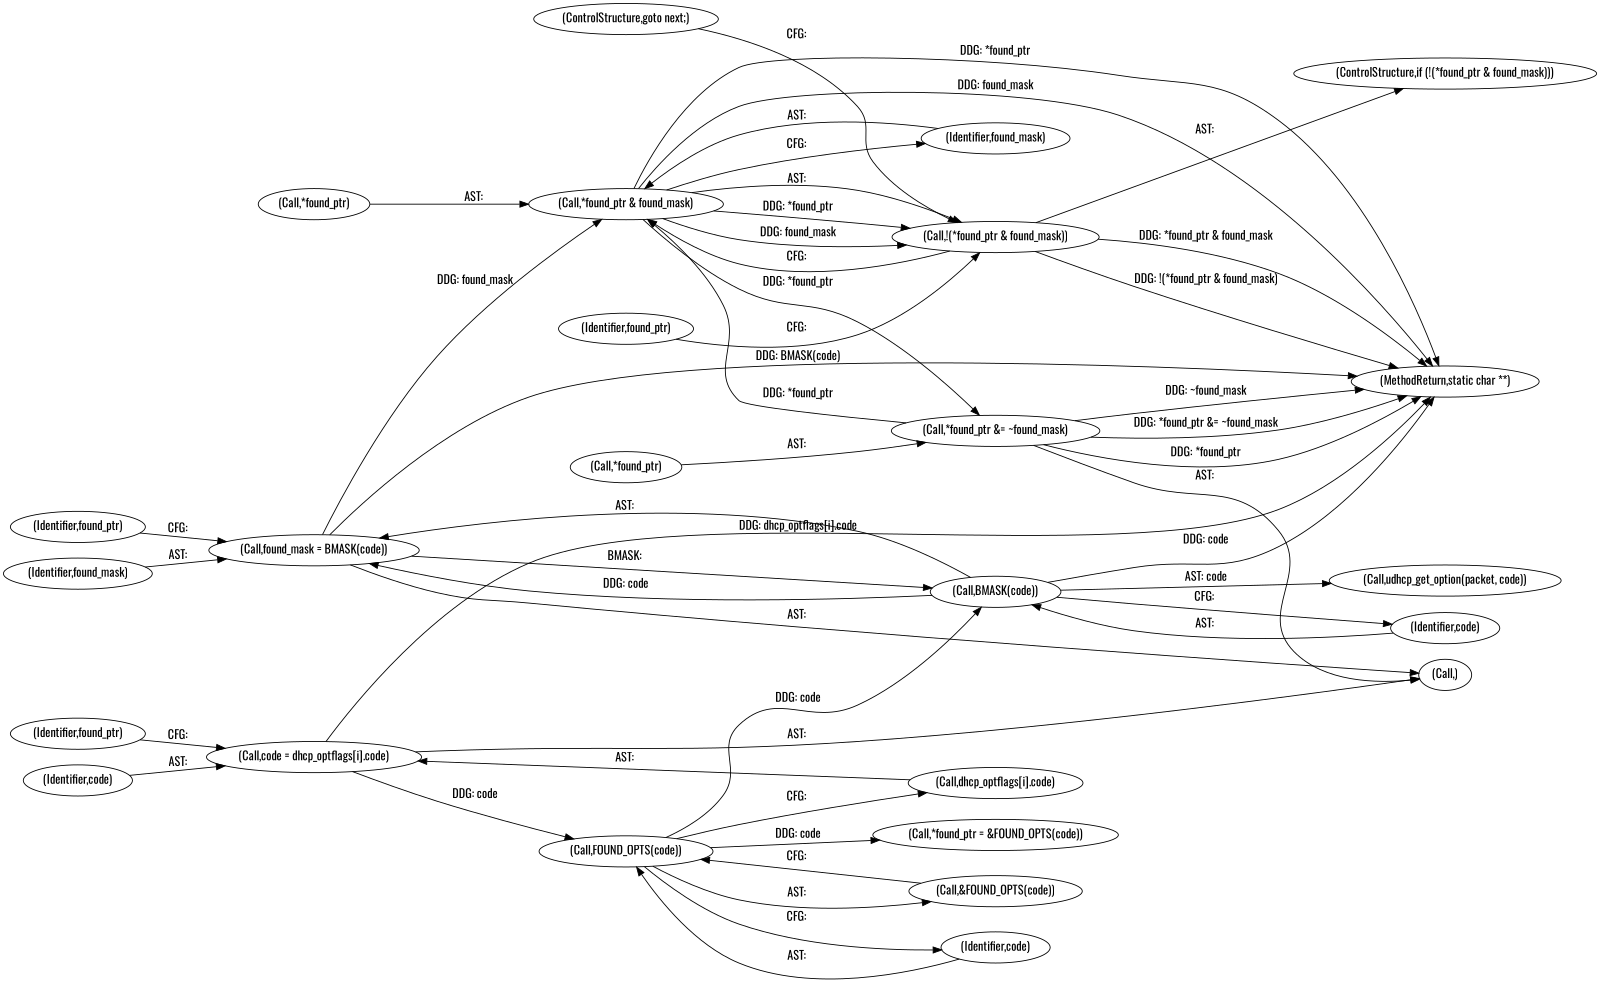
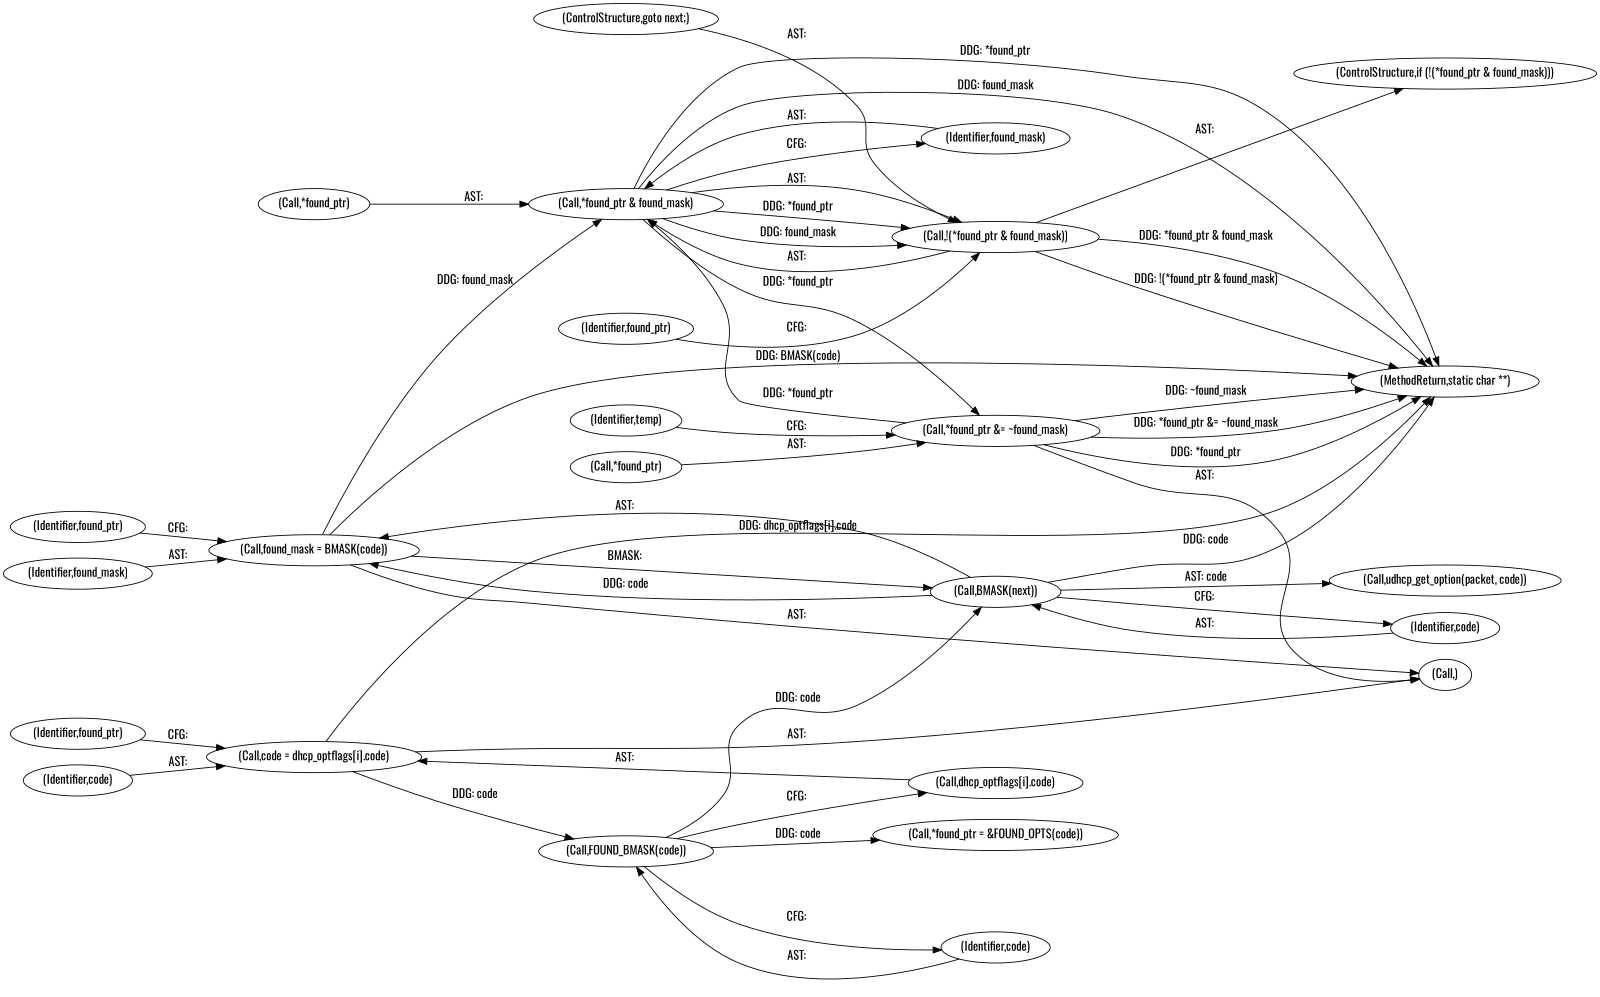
edge "(ControlStructure,goto next;)" -> "(Call,!(*found_ptr & found_mask))": label "CFG: " -> "AST: "
edge "(Call,!(*found_ptr & found_mask))" -> "(Call,*found_ptr & found_mask)": label "CFG: " -> "AST: "
node "(Identifier,temp)": added
node "(Call,BMASK(code))": label "(Call,BMASK(code))" -> "(Call,BMASK(next))"
node "(Call,FOUND_OPTS(code))": label "(Call,FOUND_OPTS(code))" -> "(Call,FOUND_BMASK(code))"
node "(Call,&FOUND_OPTS(code))": removed
